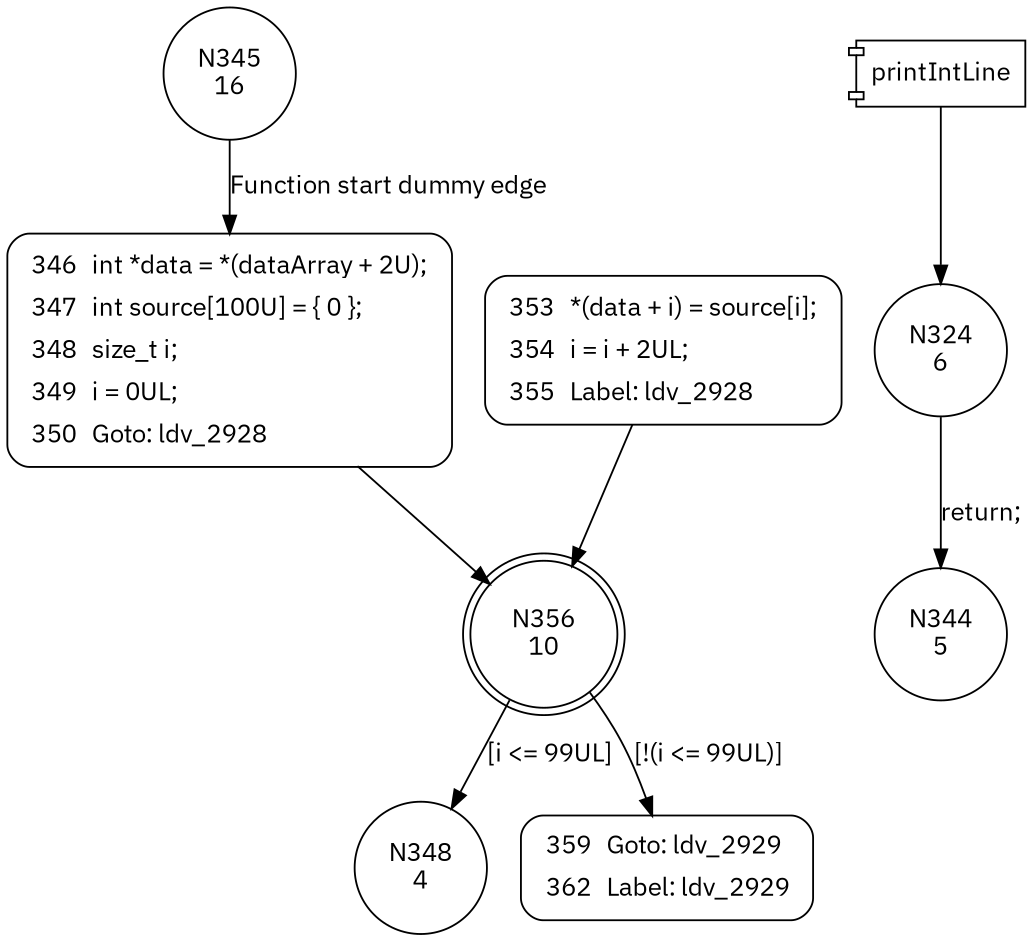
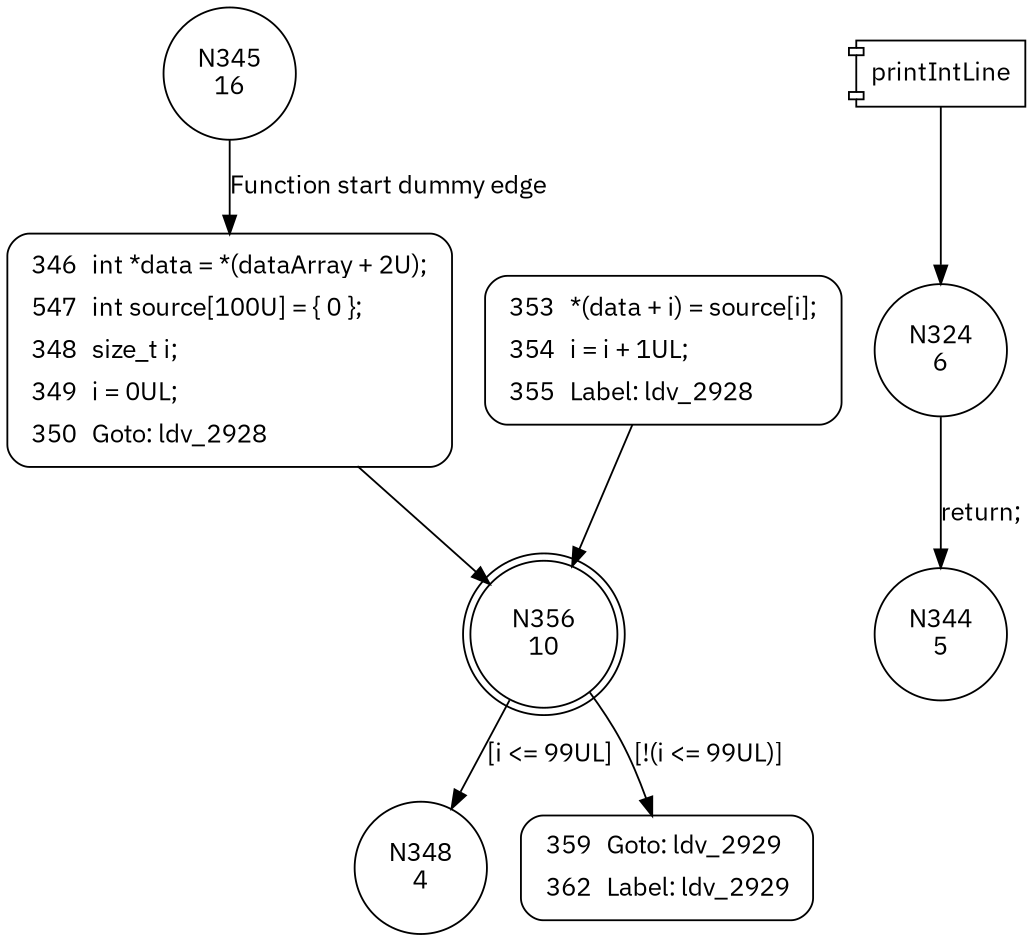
node "346": text "347" -> "547"
node "353": text "i = i + 2UL;" -> "i = i + 1UL;"
